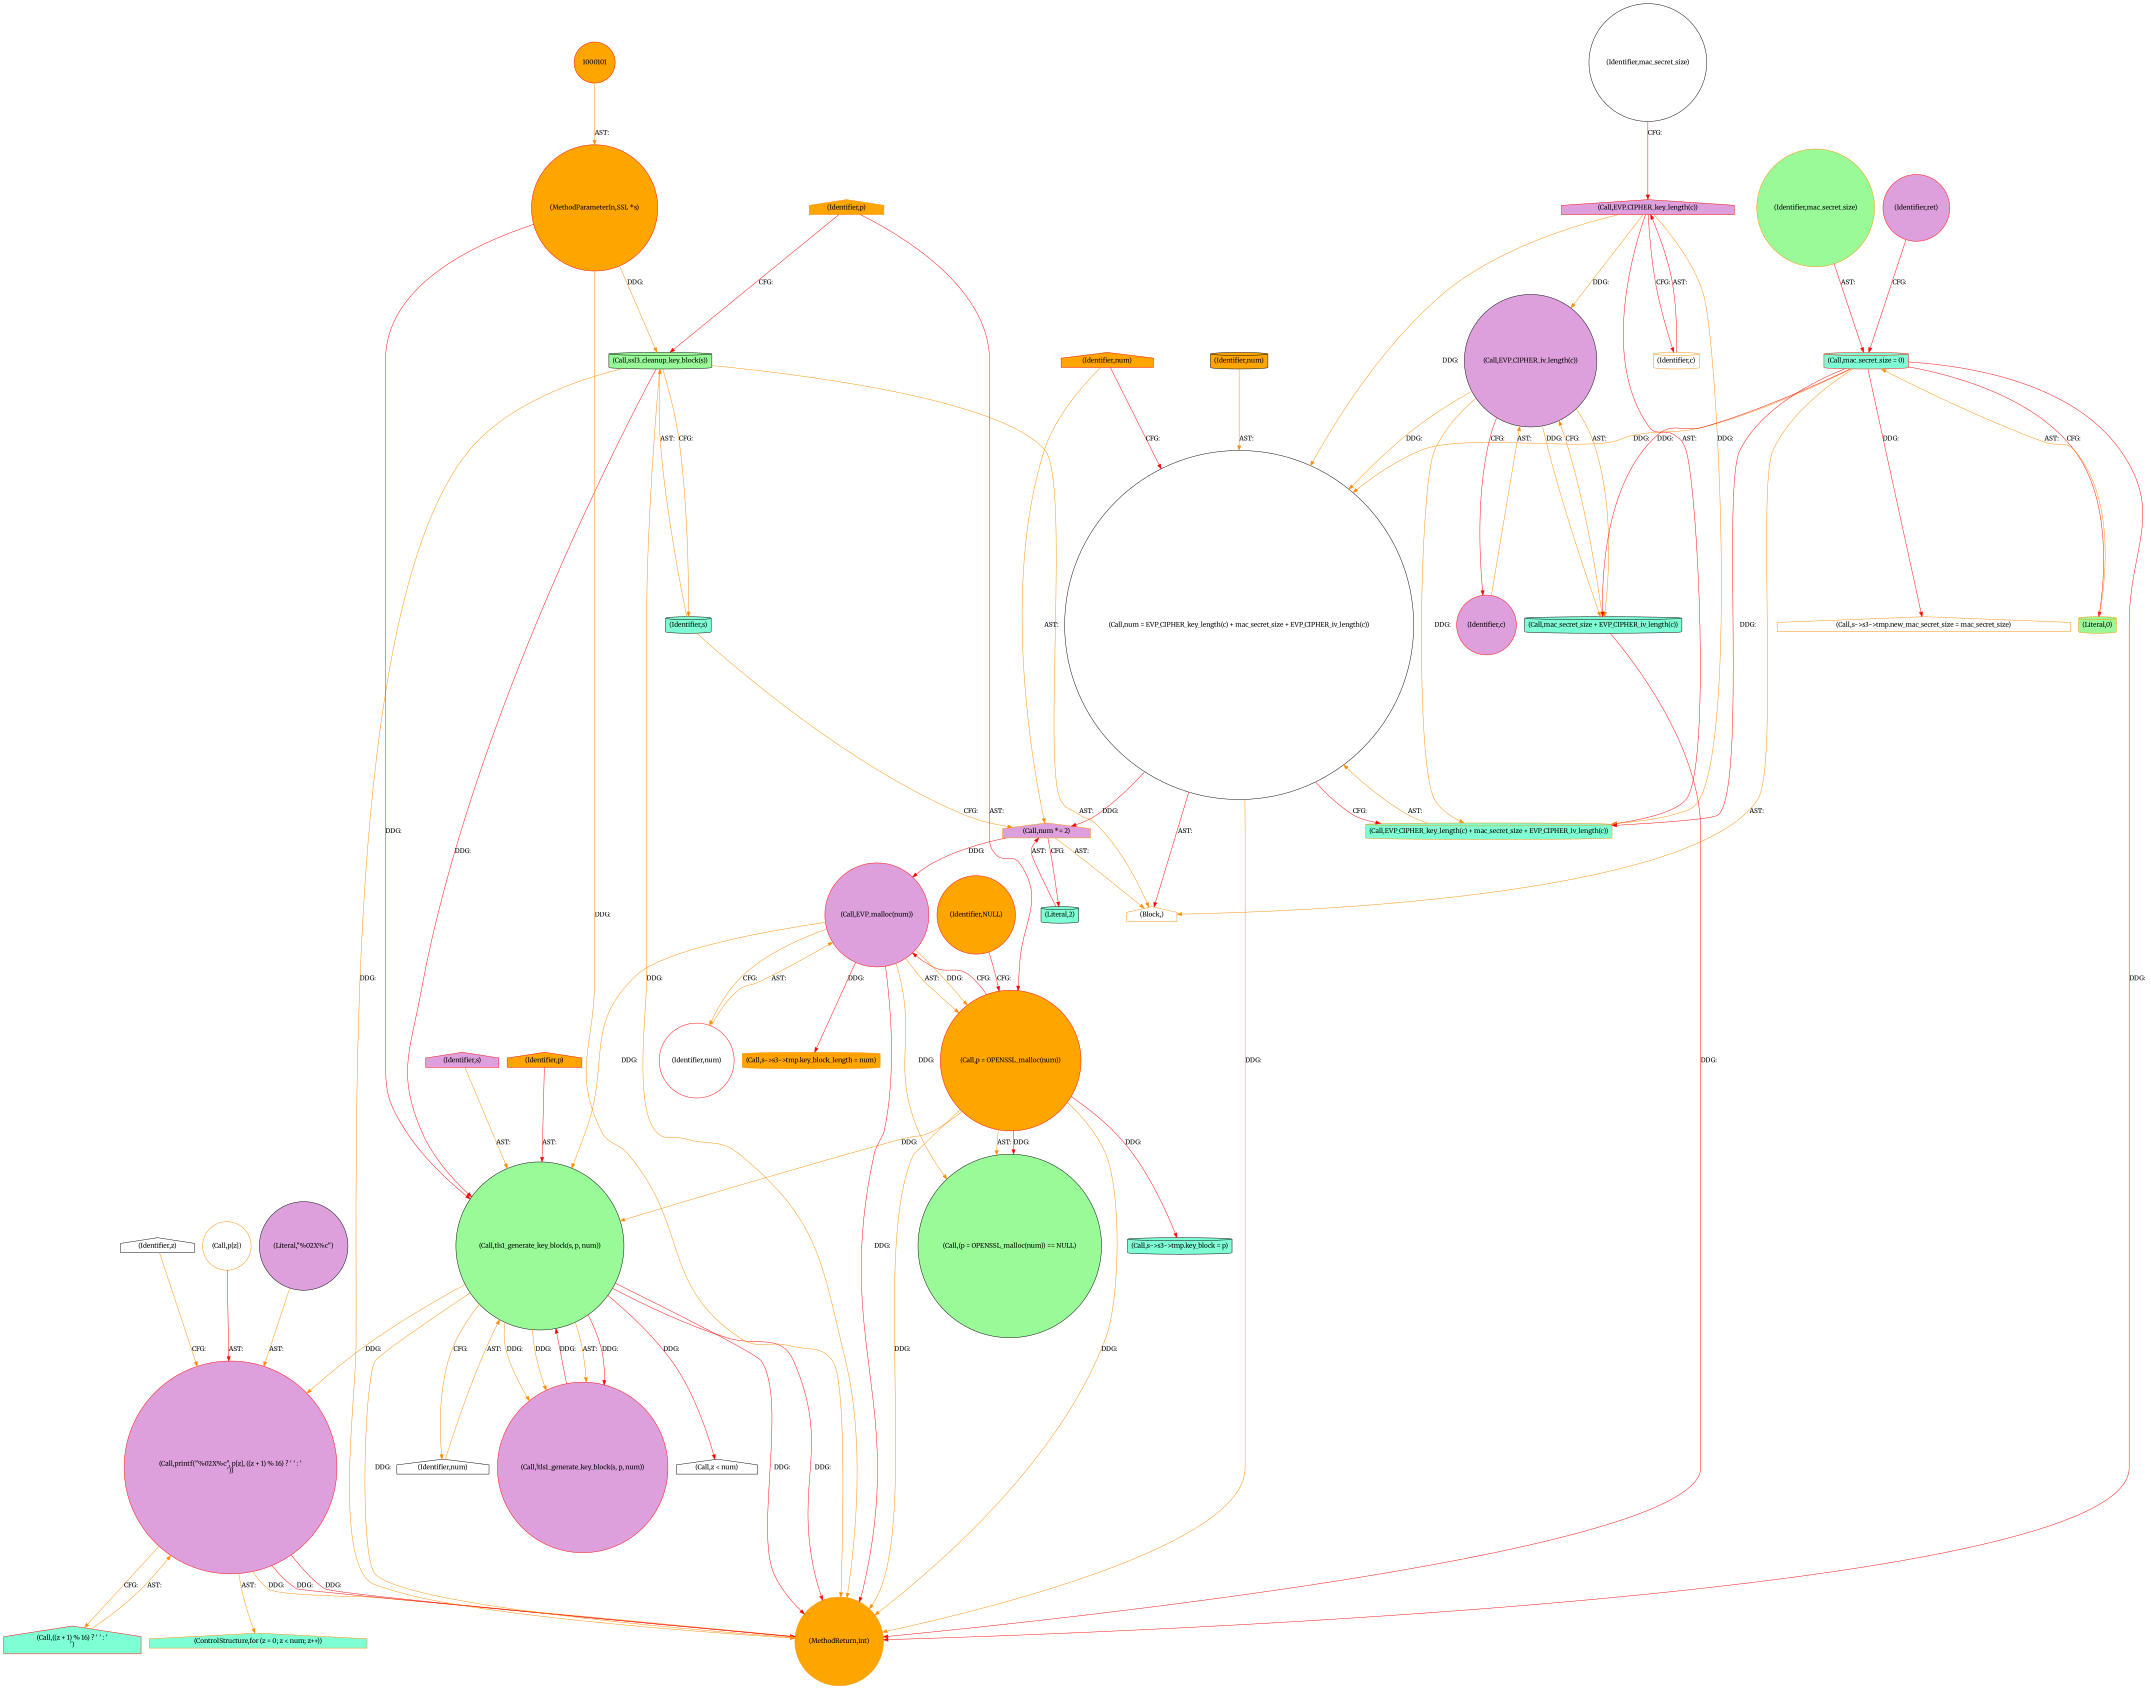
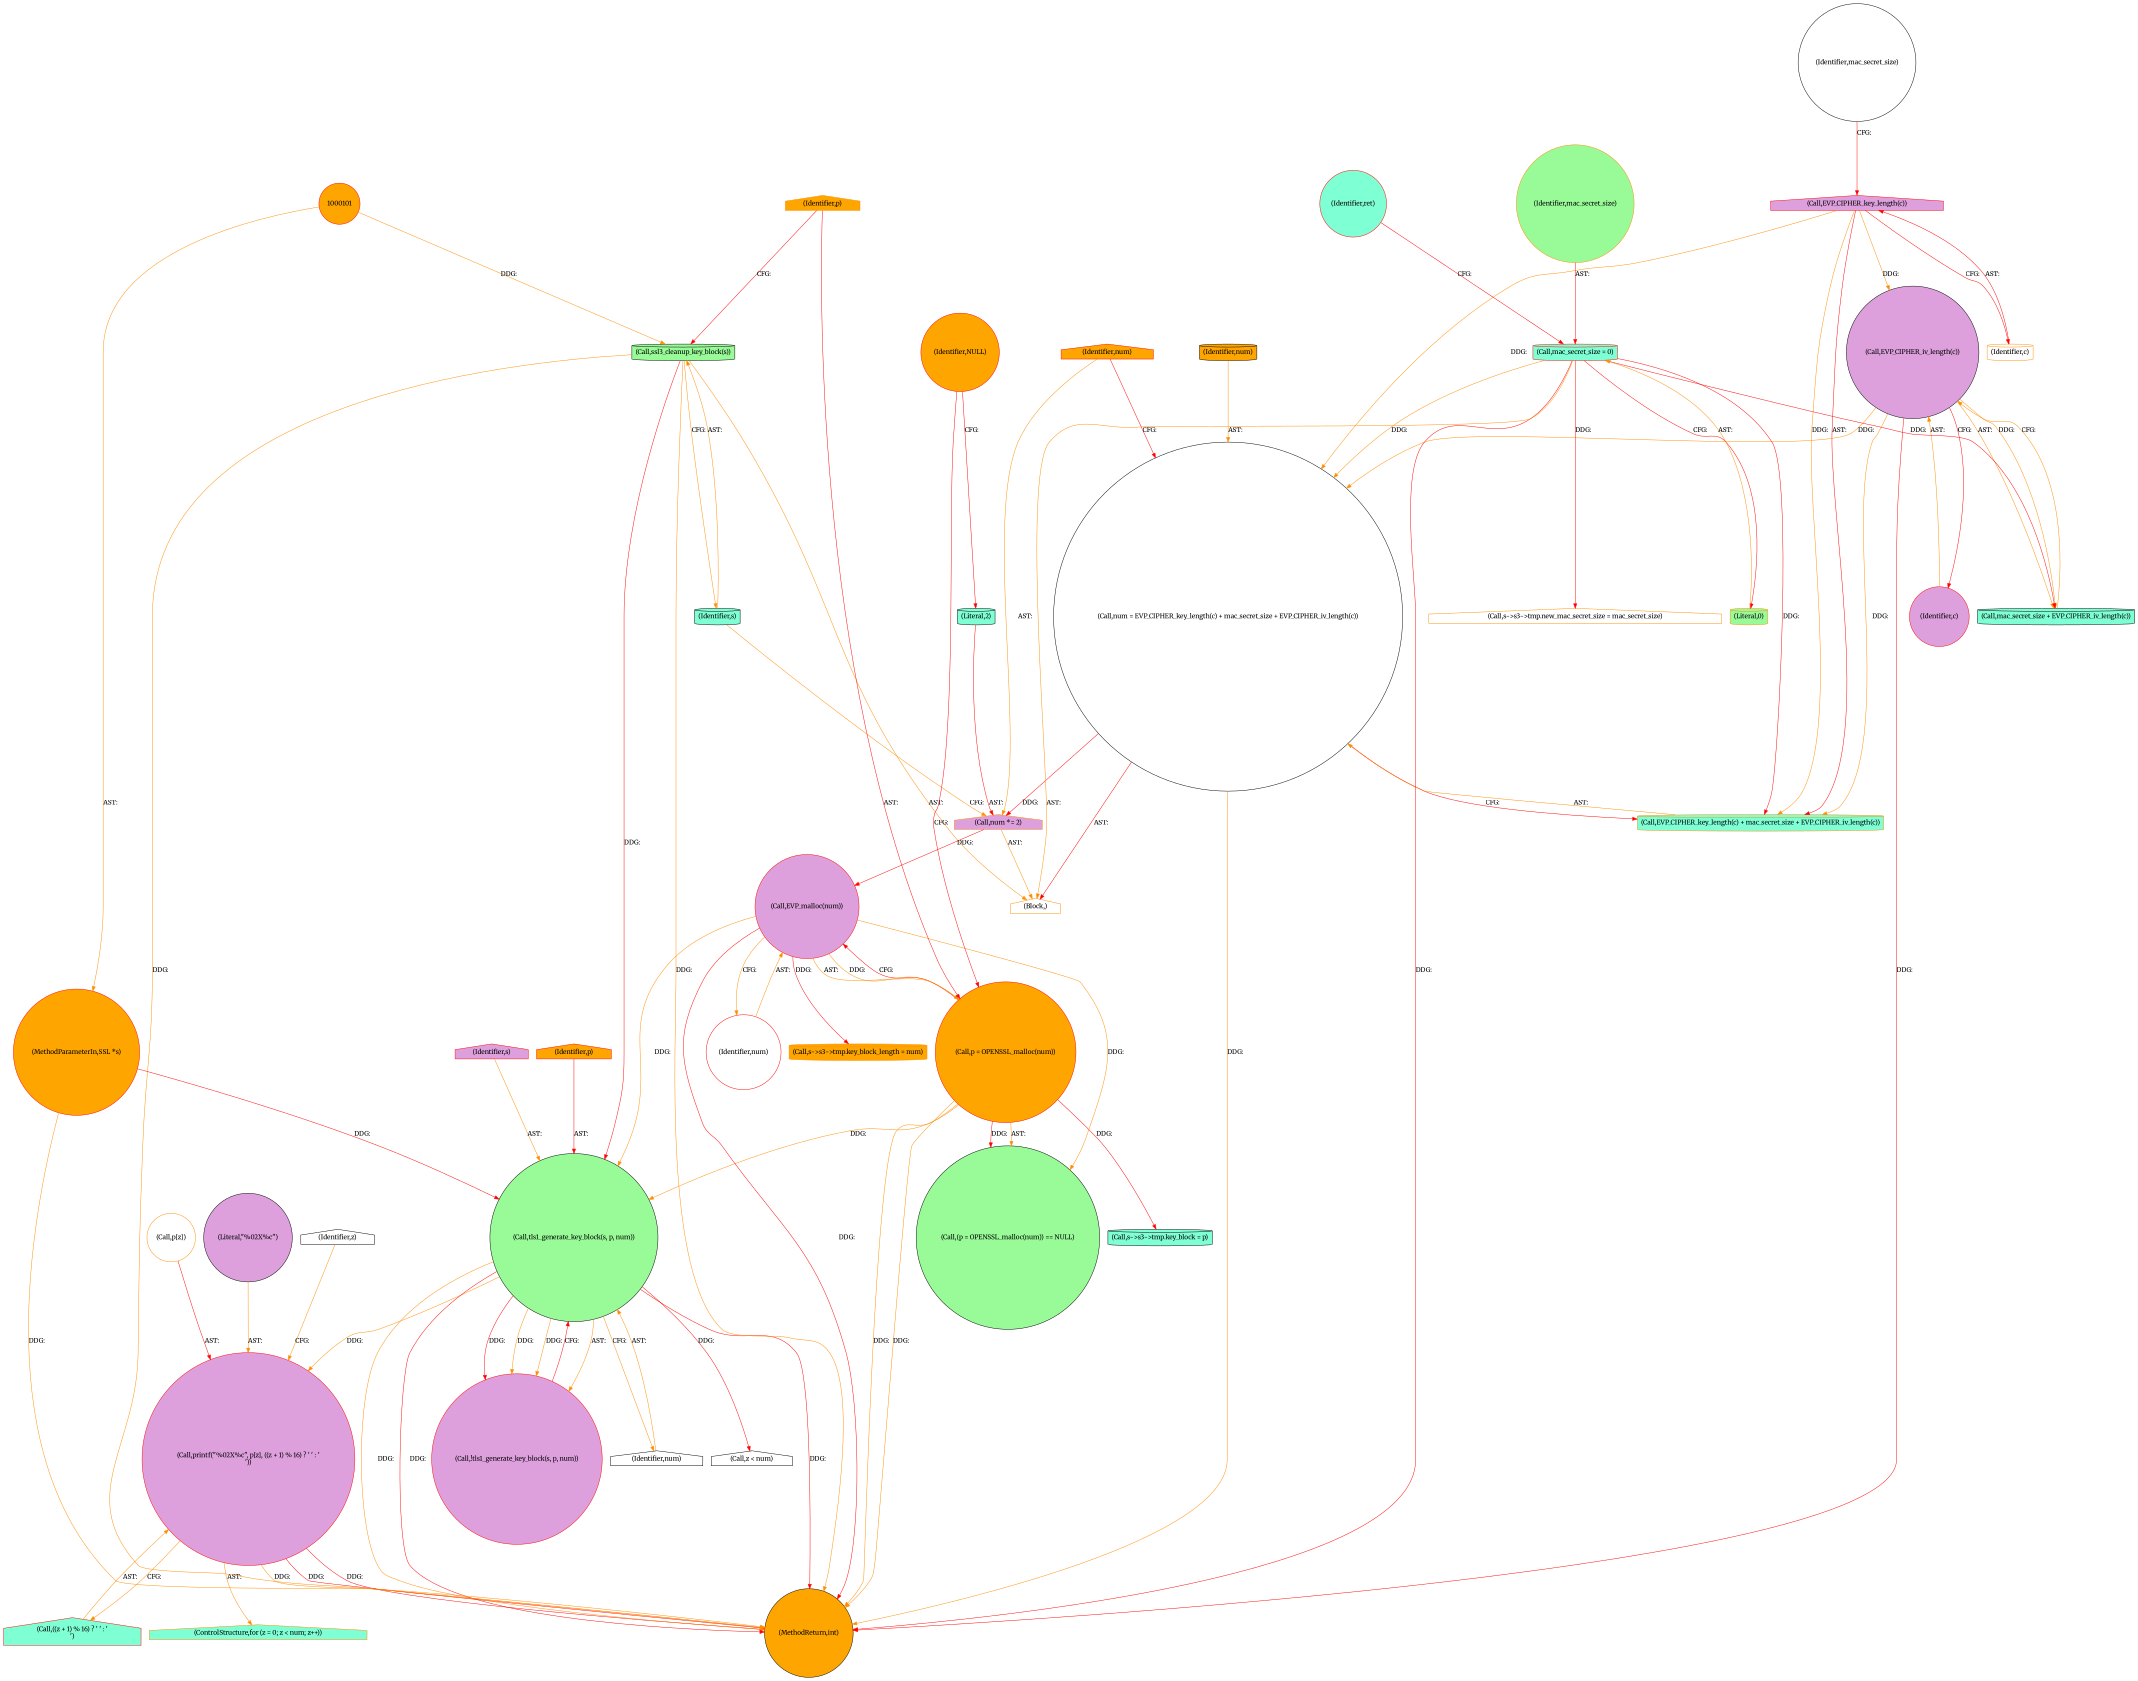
node "(Identifier,ret)": fillcolor plum -> aquamarine
edge "(MethodParameterIn,SSL *s)" -> "(Call,ssl3_cleanup_key_block(s))": now "1000101" -> "(Call,ssl3_cleanup_key_block(s))"
edge "(Call,num *= 2)" -> "(Literal,2)": now "(Identifier,NULL)" -> "(Literal,2)"
edge "(Call,!tls1_generate_key_block(s, p, num))" -> "(Call,tls1_generate_key_block(s, p, num))": label "DDG: " -> "CFG: "
edge "(Call,mac_secret_size + EVP_CIPHER_iv_length(c))" -> "(MethodReturn,int)": now "(Call,EVP_CIPHER_iv_length(c))" -> "(MethodReturn,int)"
node "(MethodReturn,int)": color darkorange -> black
